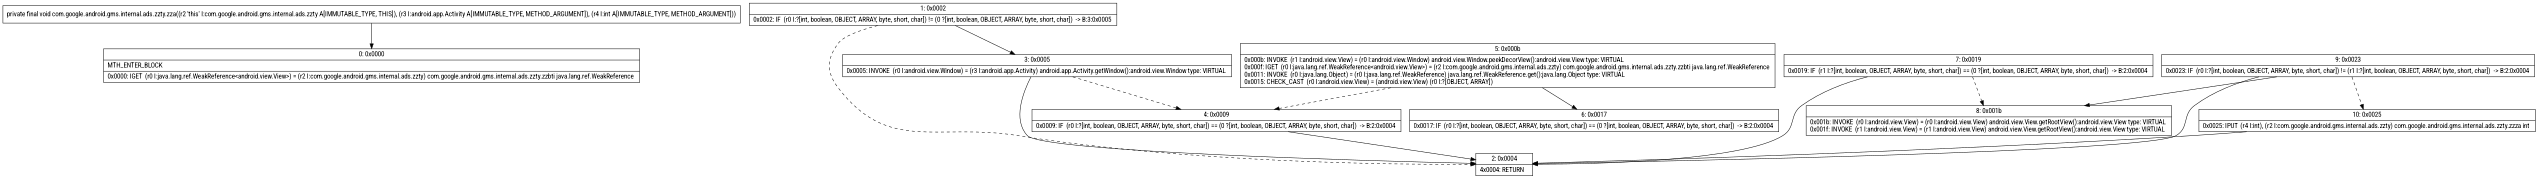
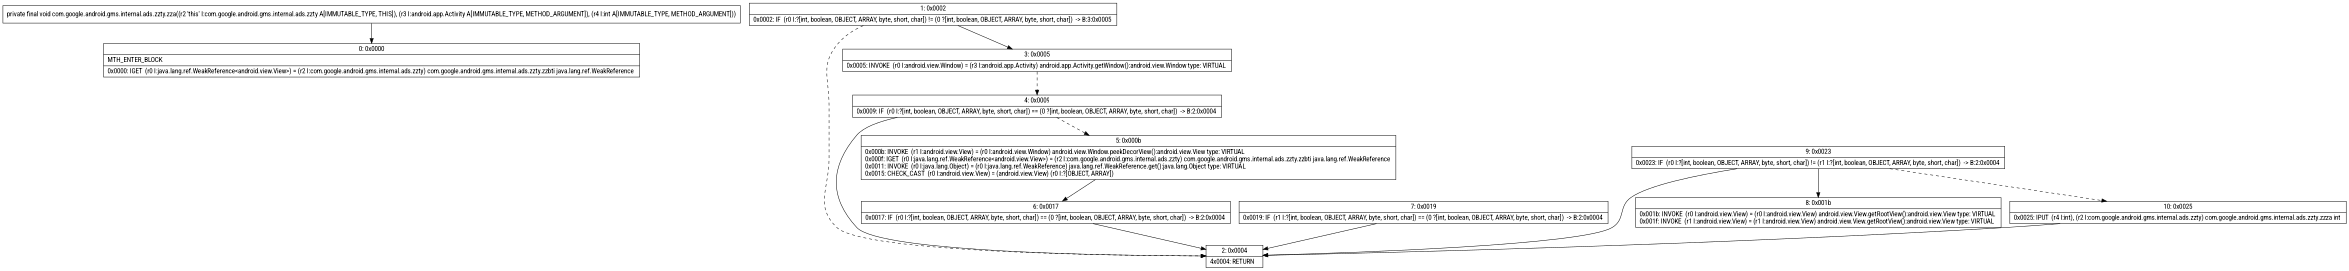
edge "7: 0x0019" -> "8: 0x001b": removed
edge "5: 0x000b" -> "4: 0x0009": reversed
edge "3: 0x0005" -> "2: 0x0004": now "6: 0x0017" -> "2: 0x0004"
